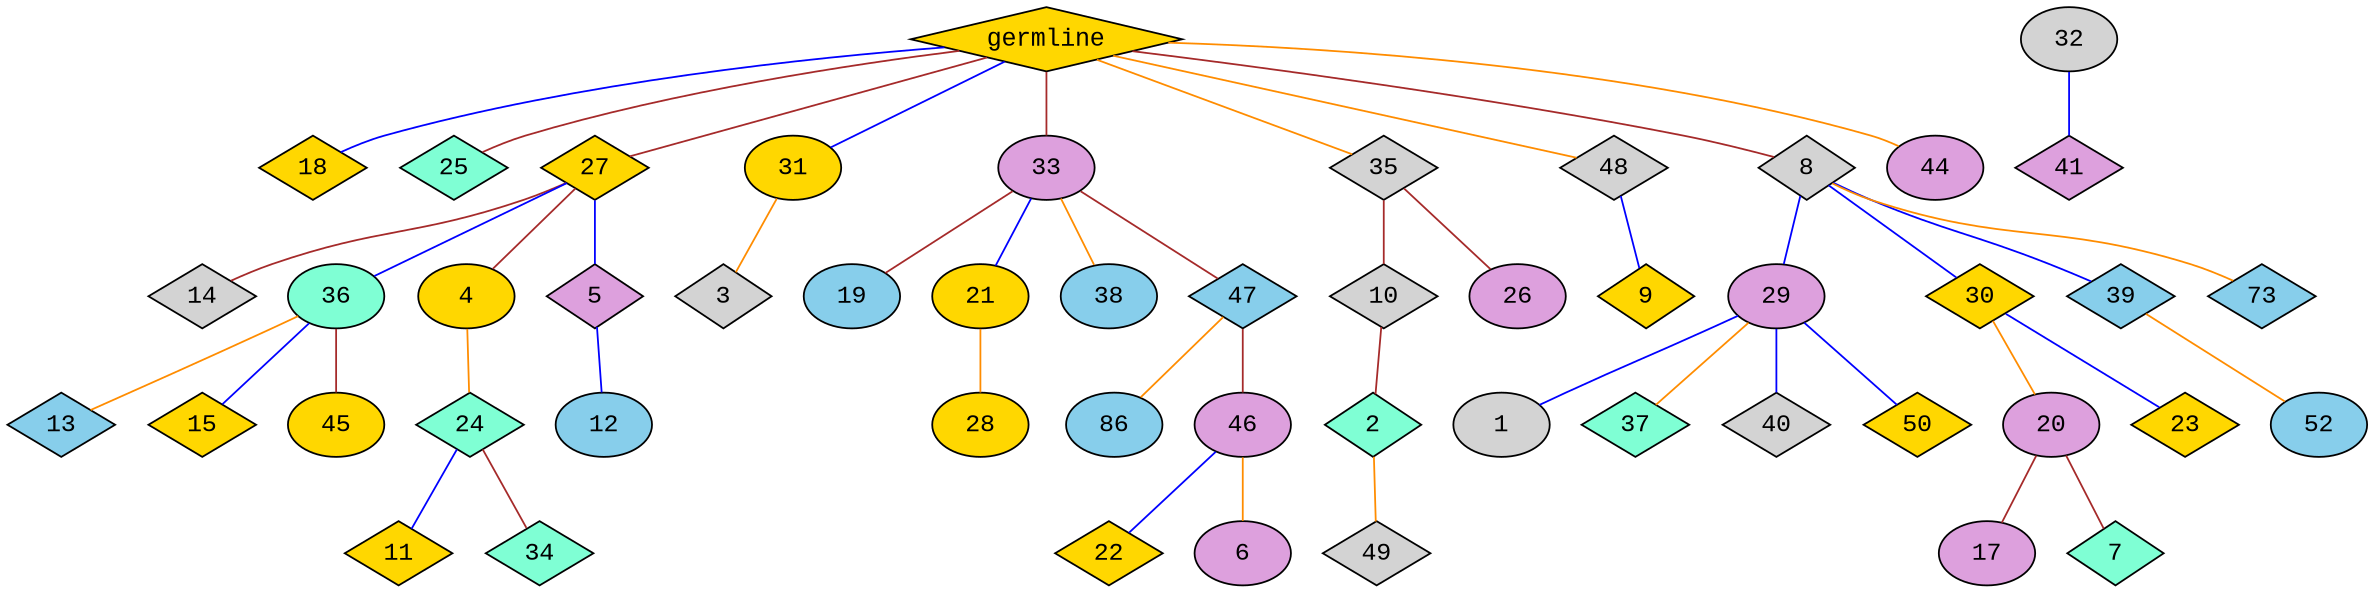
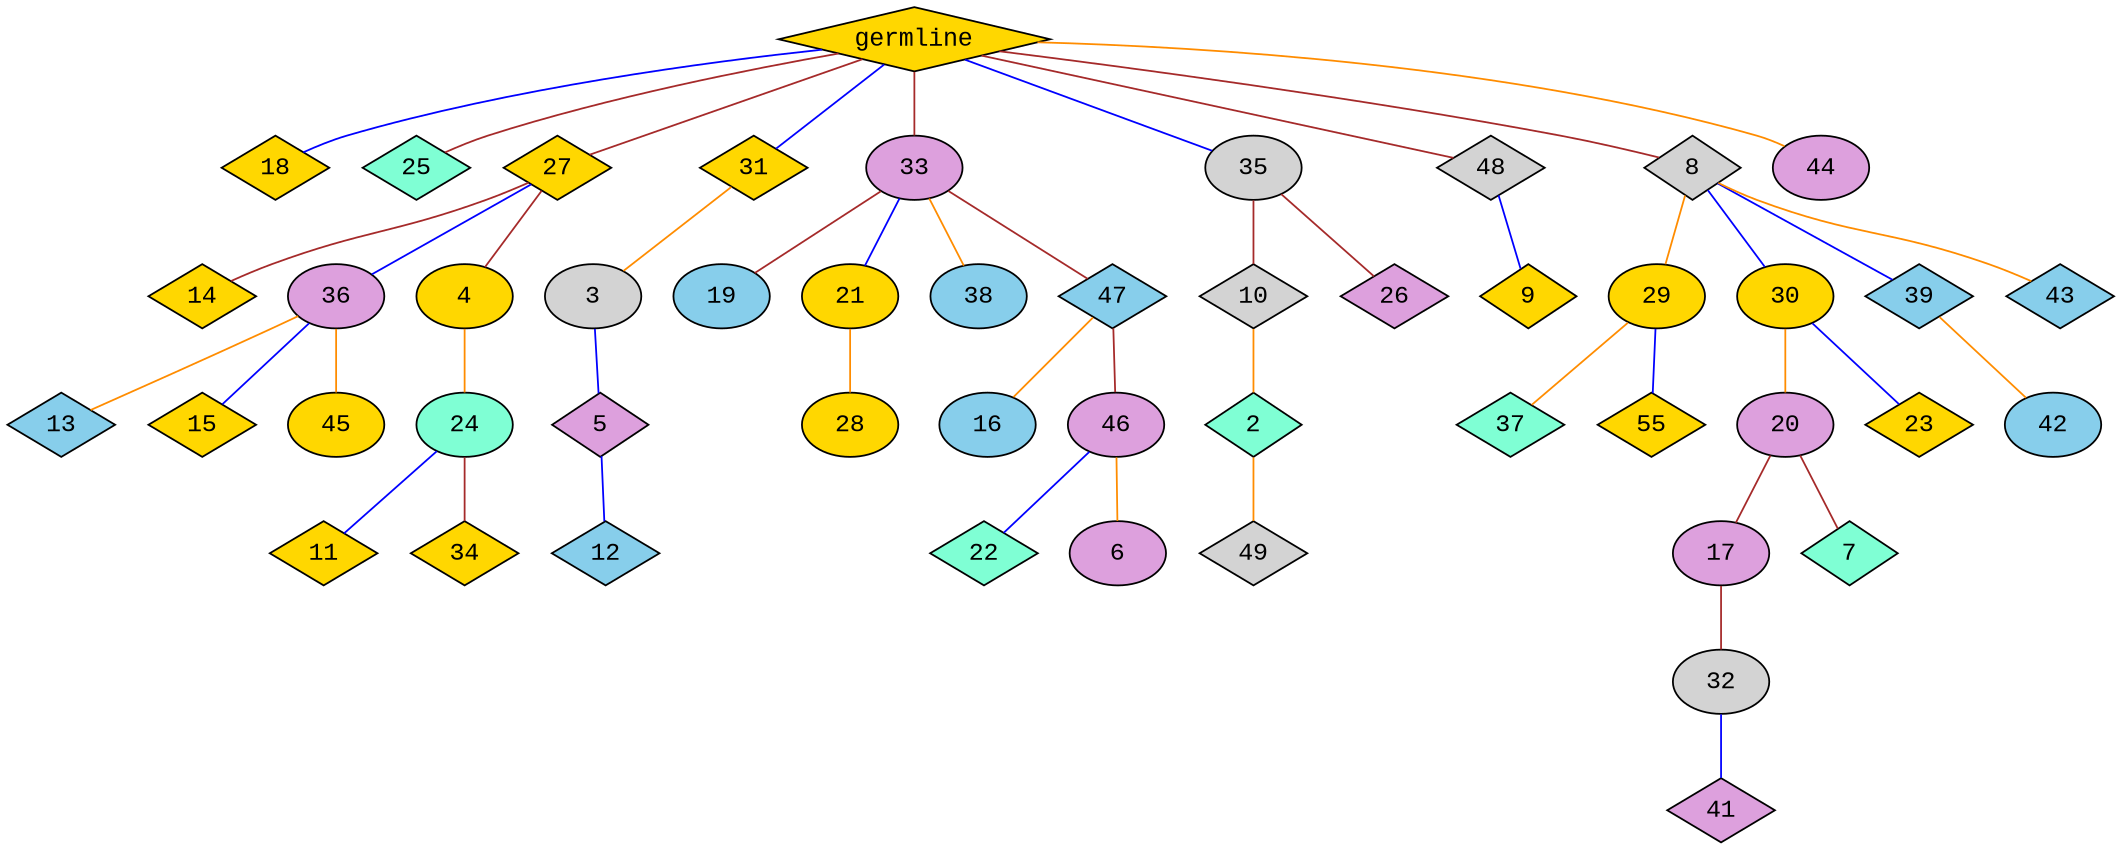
edge "germline" -- "35": color darkorange -> blue
edge "germline" -- "48": color darkorange -> brown
node "31": shape ellipse -> diamond
node "35": shape diamond -> ellipse
edge "8" -- "29": color blue -> darkorange
edge "27" -- "5": now "3" -- "5"
node "14": fillcolor lightgrey -> gold
node "36": fillcolor aquamarine -> plum
node "3": shape diamond -> ellipse
node "26": shape ellipse -> diamond
node "29": fillcolor plum -> gold
node "30": shape diamond -> ellipse
node "73": label "73" -> "43"
edge "36" -- "45": color brown -> darkorange
edge "10" -- "2": color brown -> darkorange
node "24": shape diamond -> ellipse
node "12": shape ellipse -> diamond
node "86": label "86" -> "16"
node "1": removed
node "40": removed
node "50": label "50" -> "55"
node "52": label "52" -> "42"
node "34": fillcolor aquamarine -> gold
node "22": fillcolor gold -> aquamarine
edge "17" -- "32": added
